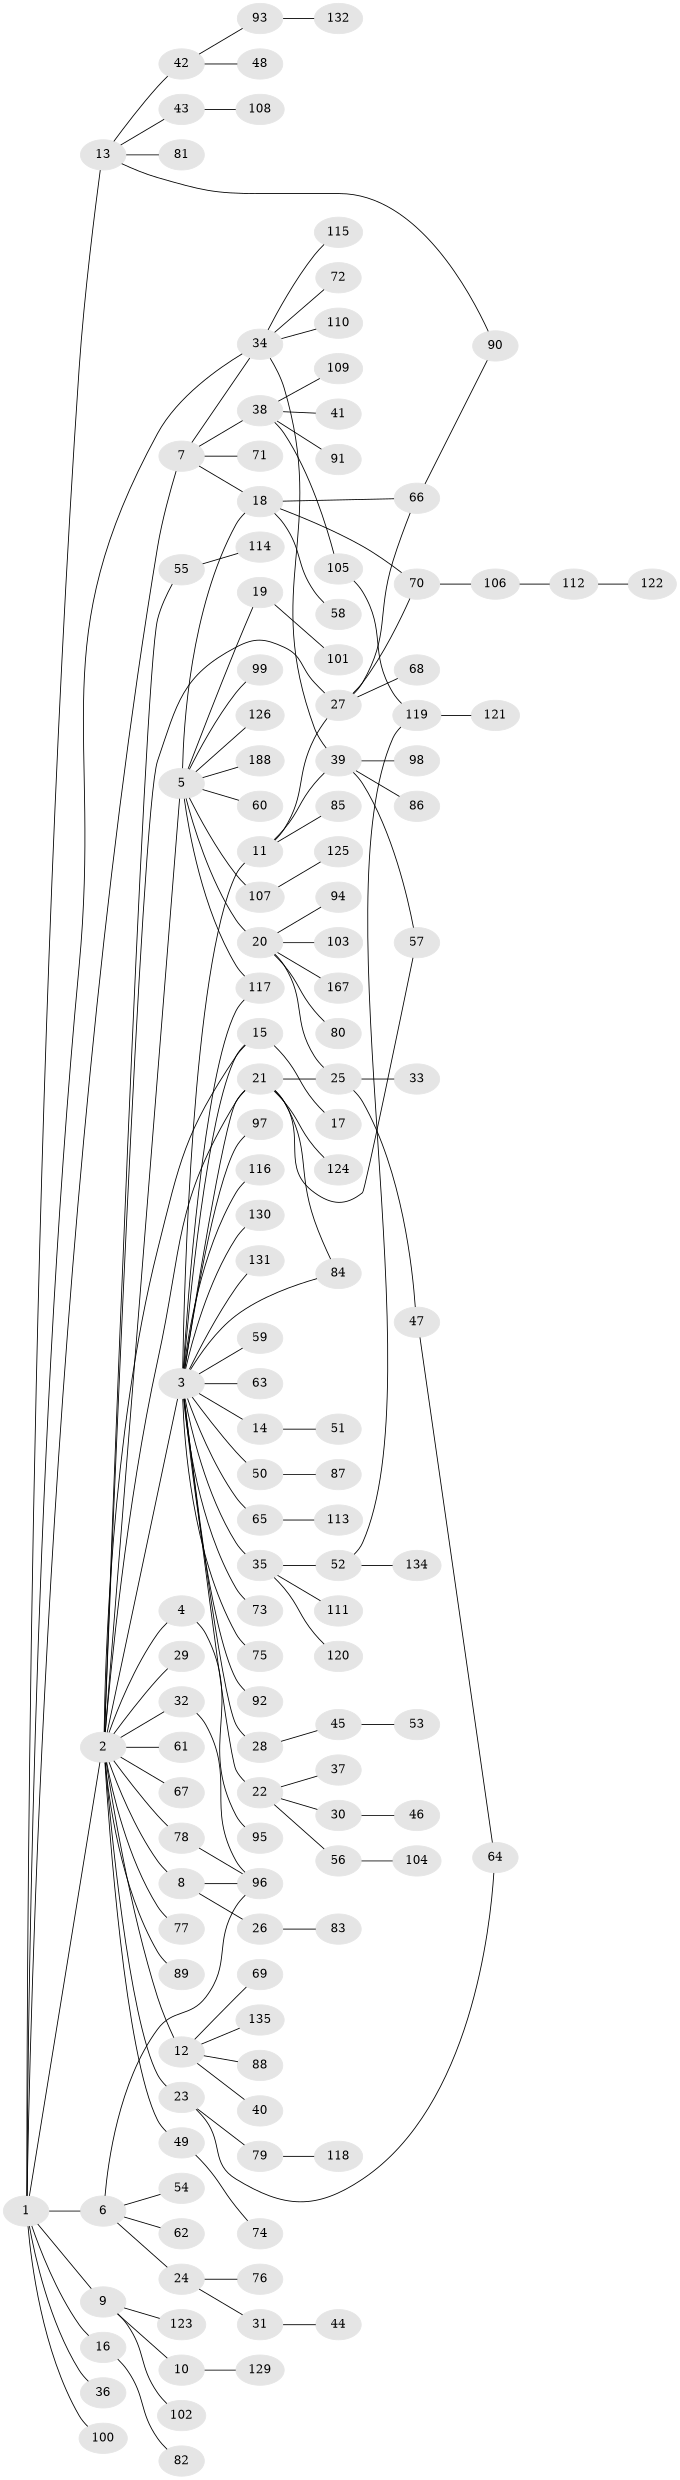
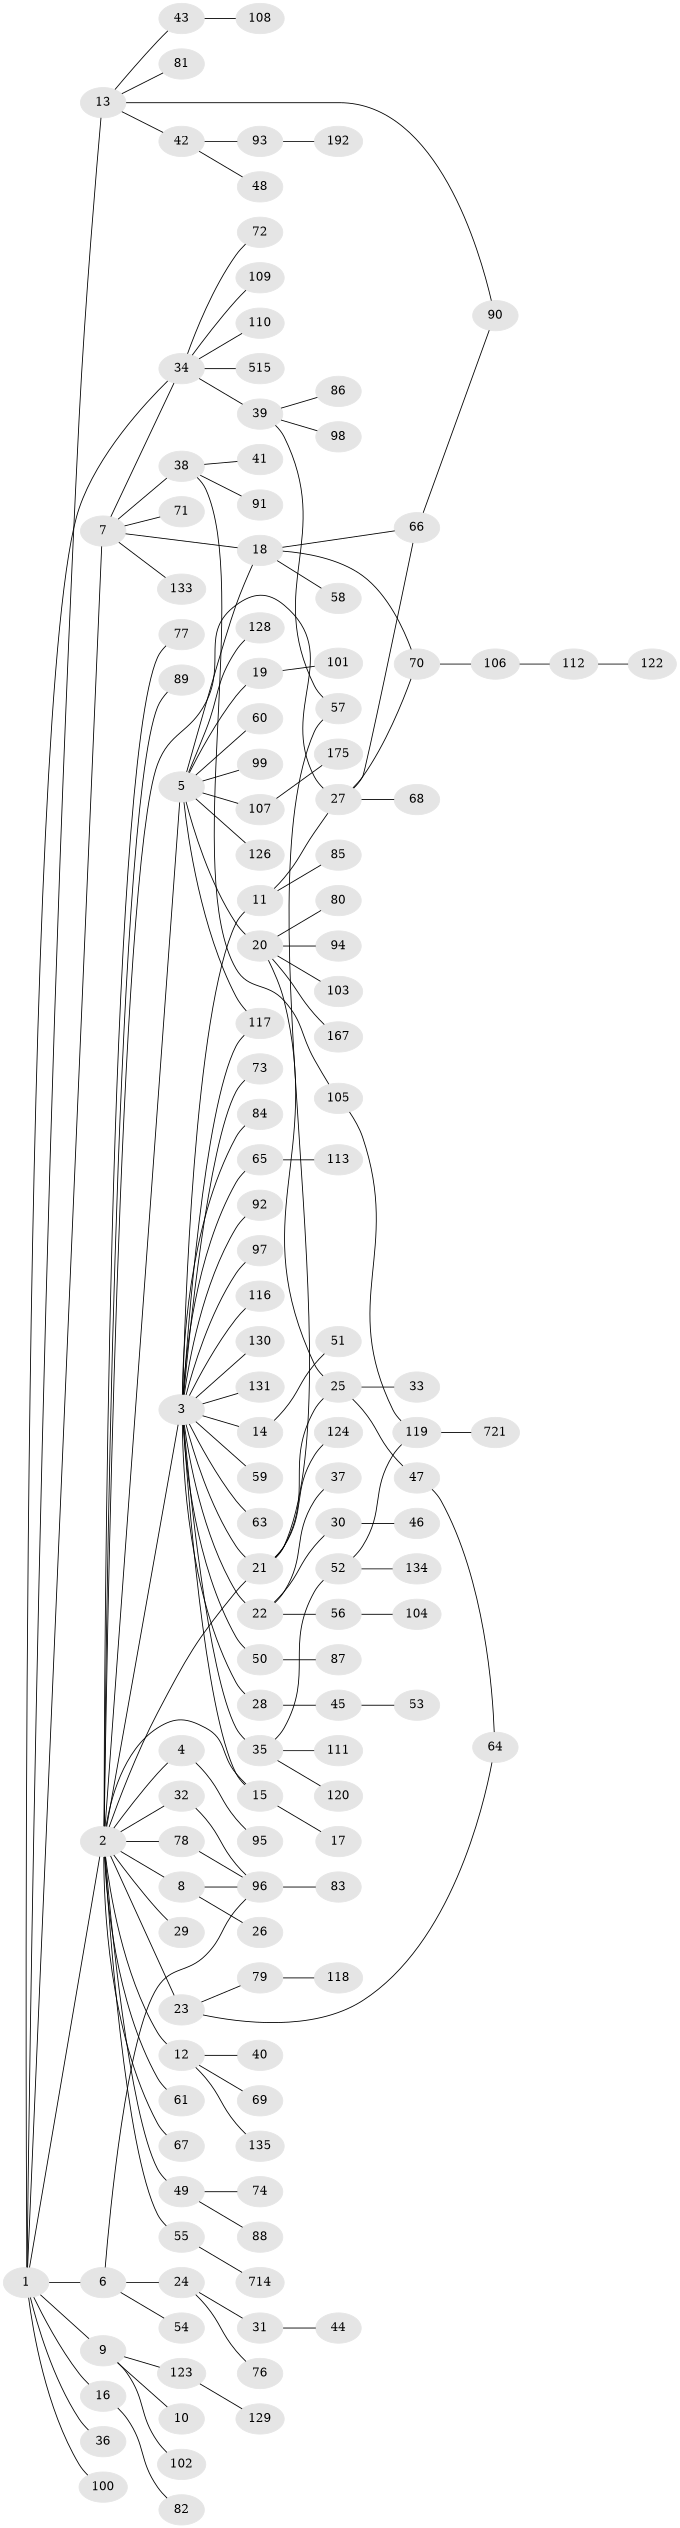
node "132": label "132" -> "192"
node "115": label "115" -> "515"
edge "109" -- "38": now "109" -- "34"
node "114": label "114" -> "714"
node "133": added
node "121": label "121" -> "721"
node "188": label "188" -> "128"
edge "39" -- "11": removed
node "125": label "125" -> "175"
edge "21" -- "84": removed
node "75": removed
edge "26" -- "83": now "96" -- "83"
edge "12" -- "88": now "49" -- "88"
node "62": removed
edge "10" -- "129": now "123" -- "129"
